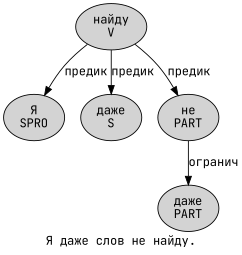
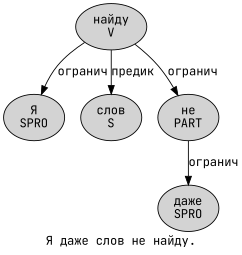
edge "найду V" -> "Я SPRO": label "предик" -> "огранич"
edge "найду V" -> "не PART": label "предик" -> "огранич"
node "даже S": label "даже S" -> "слов S"
node "даже PART": label "даже PART" -> "даже SPRO"
